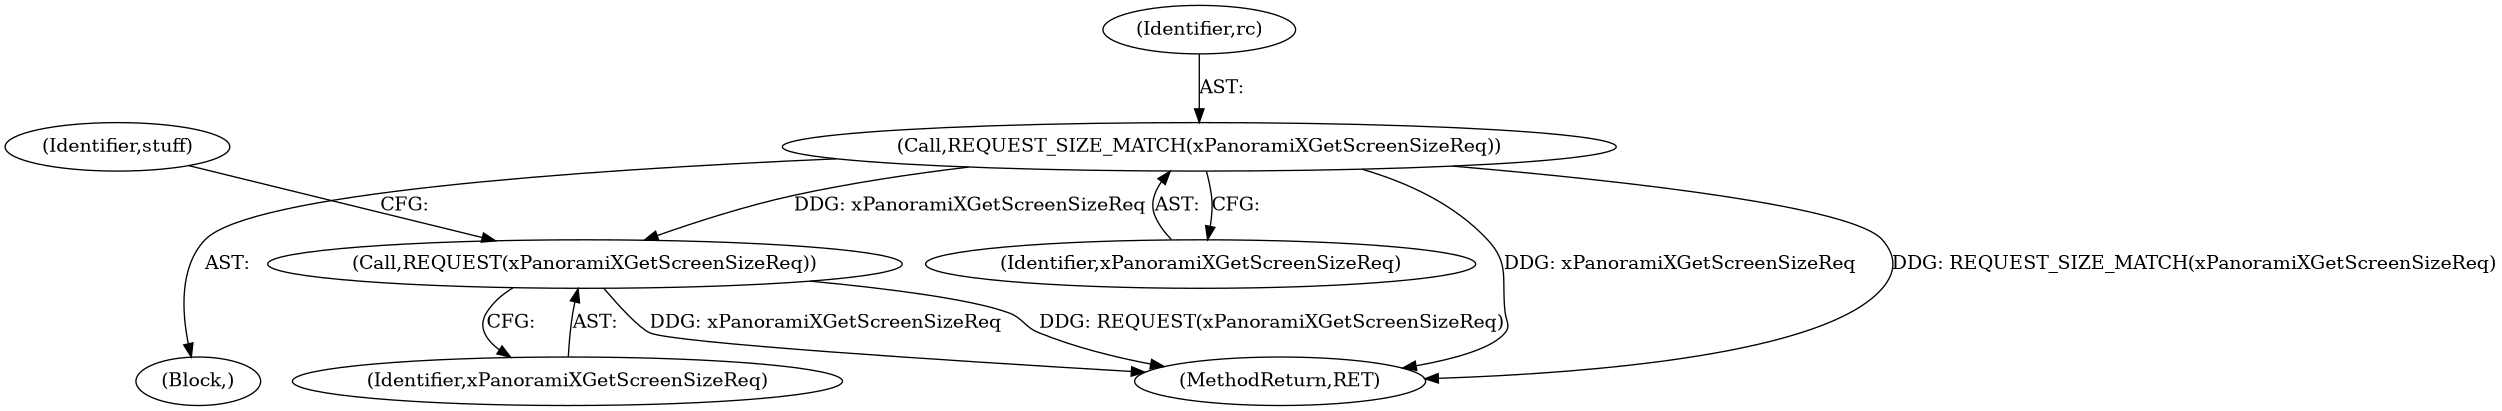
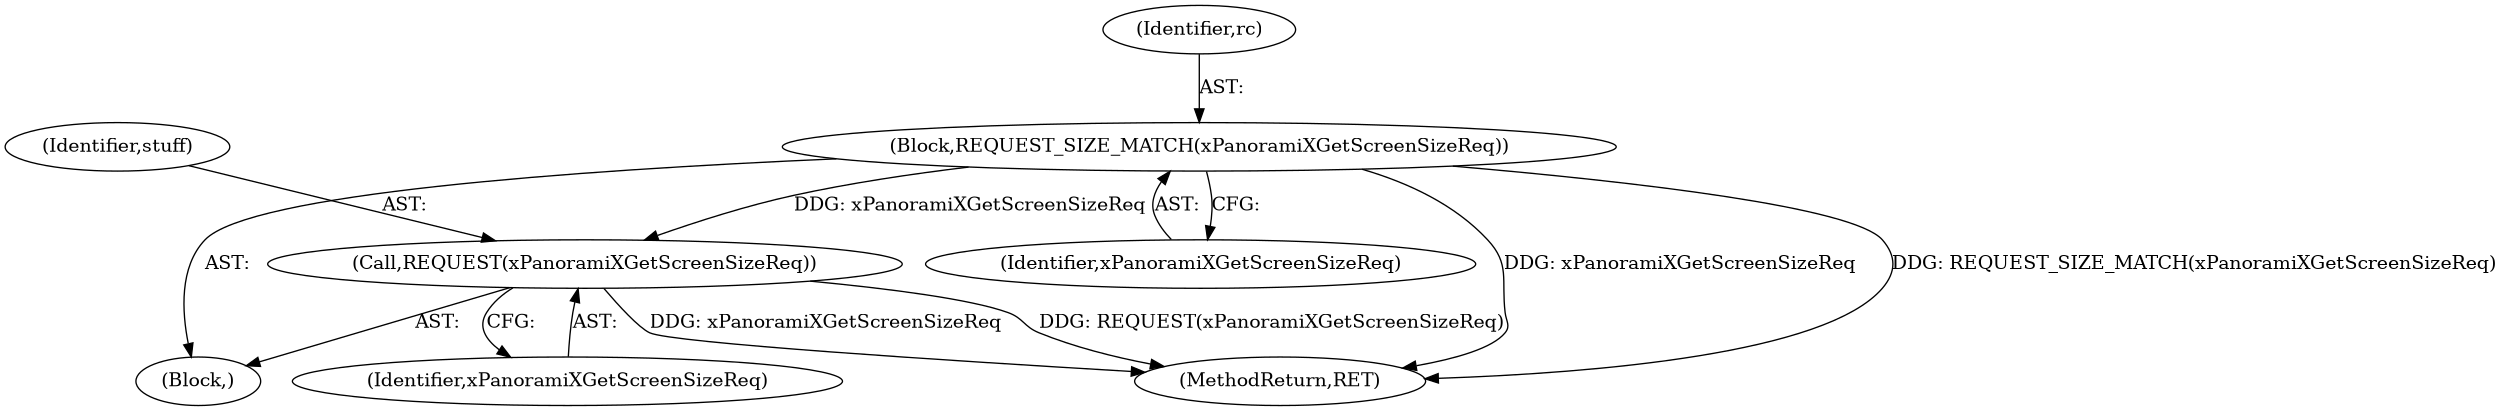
node "(Call,REQUEST_SIZE_MATCH(xPanoramiXGetScreenSizeReq))": label "(Call,REQUEST_SIZE_MATCH(xPanoramiXGetScreenSizeReq))" -> "(Block,REQUEST_SIZE_MATCH(xPanoramiXGetScreenSizeReq))"
edge "(Identifier,stuff)" -> "(Call,REQUEST(xPanoramiXGetScreenSizeReq))": label "CFG: " -> "AST: "
edge "(Call,REQUEST(xPanoramiXGetScreenSizeReq))" -> "(Block,)": added, label "AST:"
